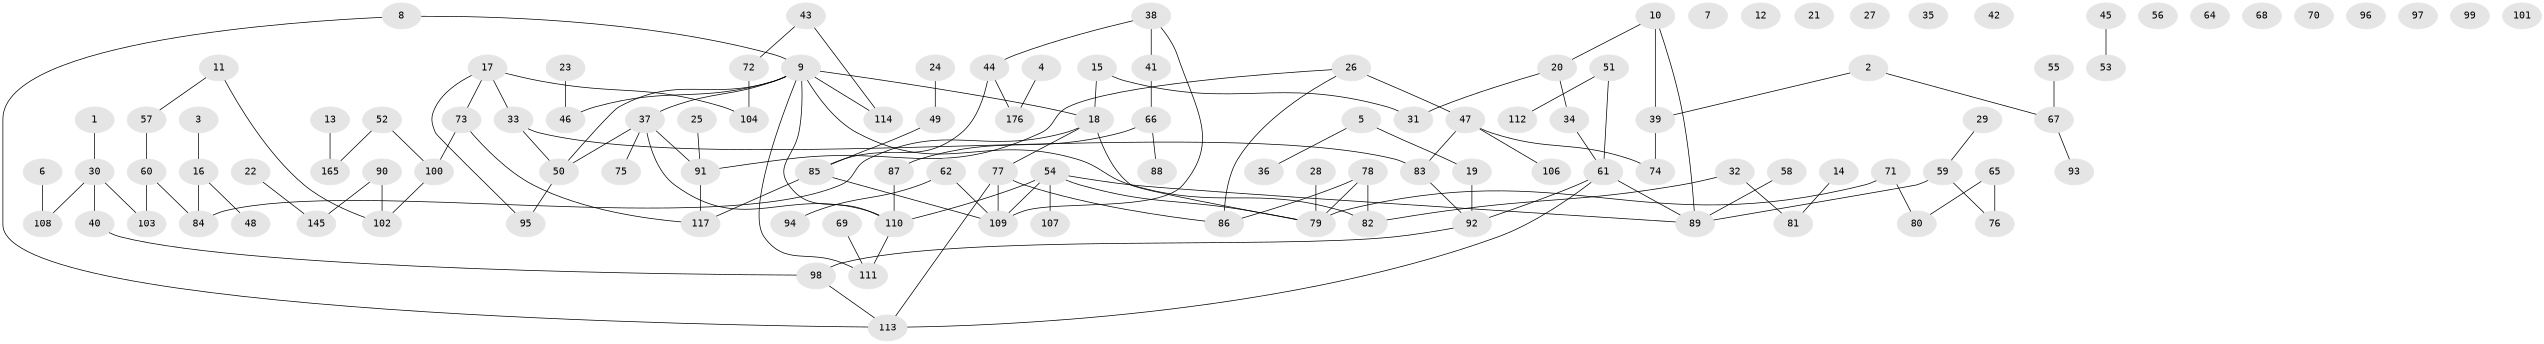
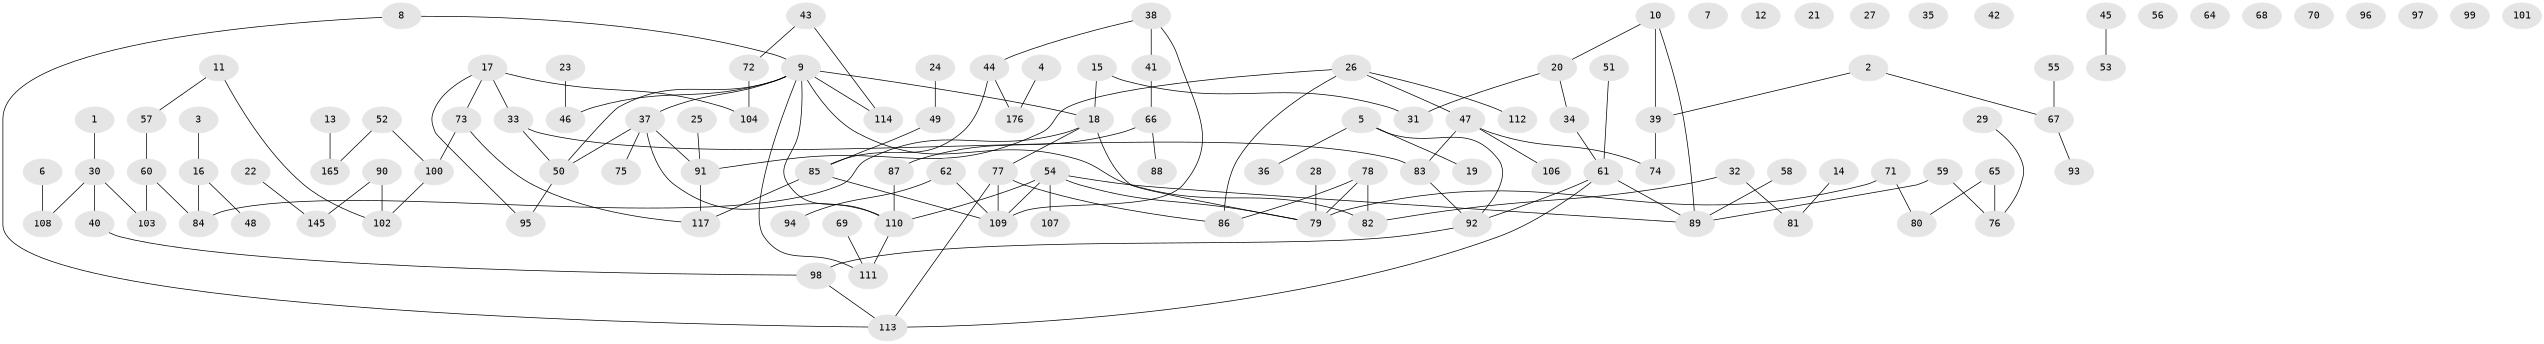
edge "51" -- "112": now "26" -- "112"
edge "29" -- "59": now "29" -- "76"
edge "19" -- "92": now "5" -- "92"
